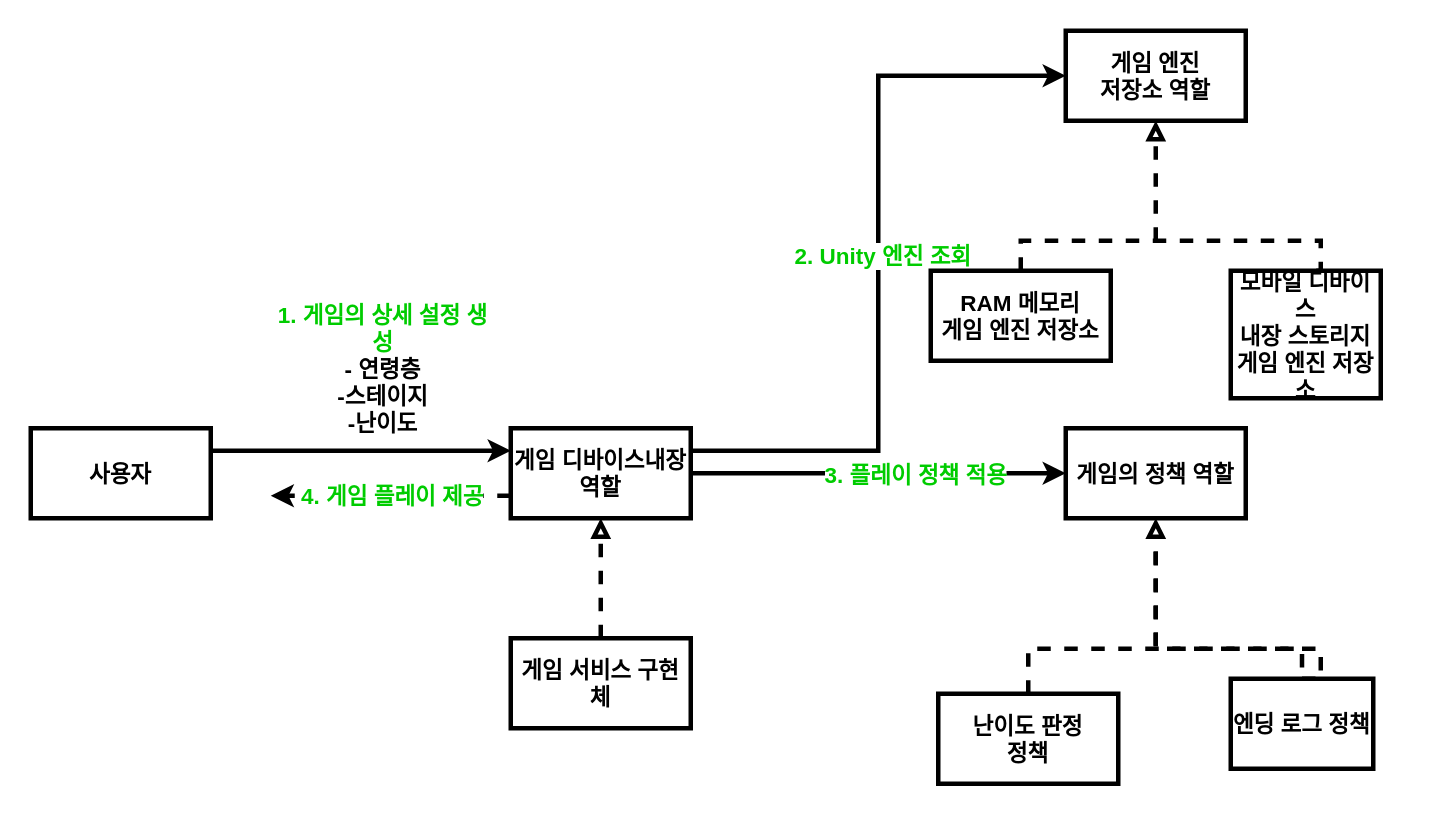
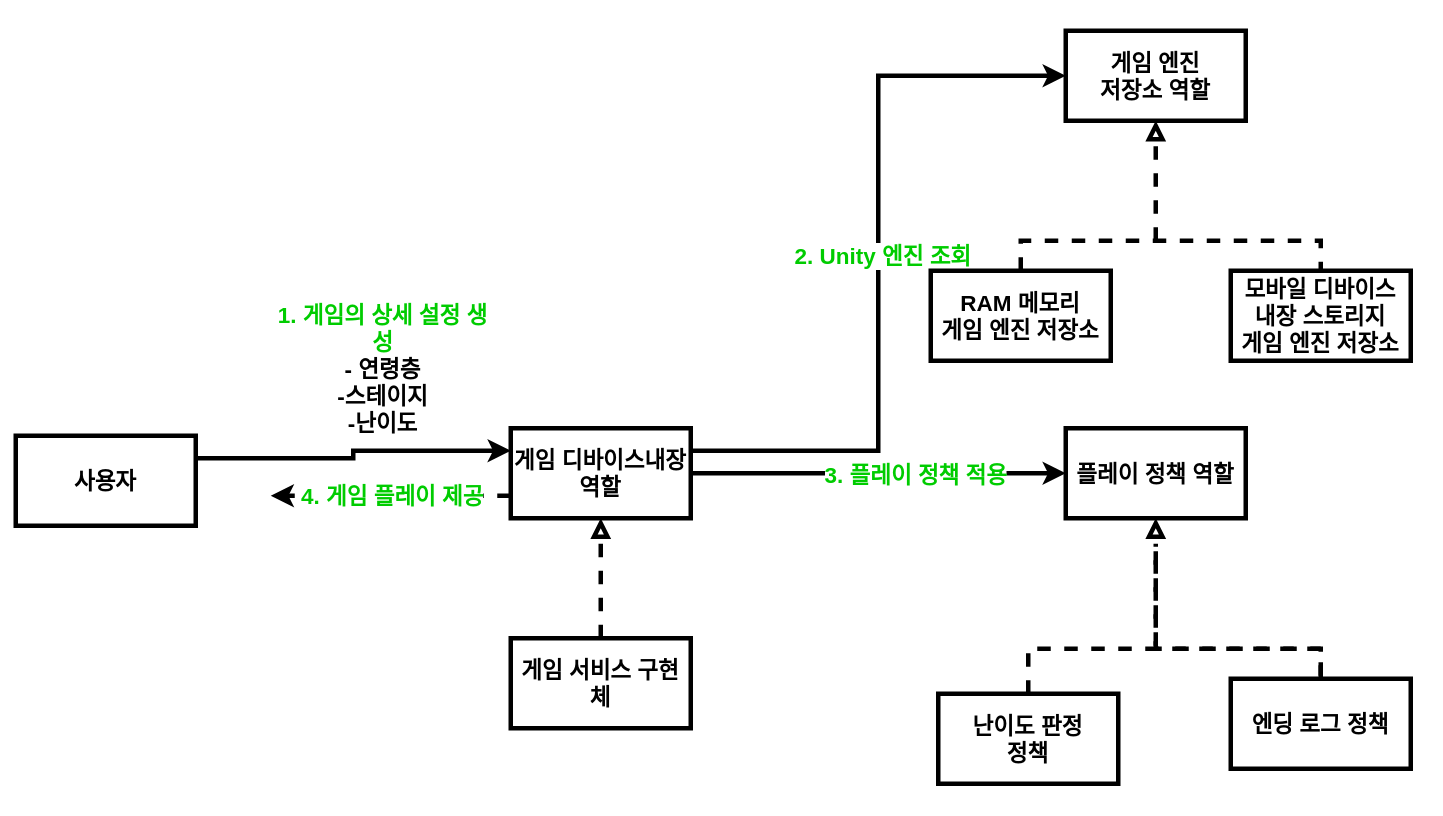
node "모바일 디바이스내장 스토리지게임 엔진 저장소": size 150x128 -> 180x90
node "사용자": moved (121, 473) -> (106, 481)
node "게임의 정책 역할": label "게임의 정책 역할" -> "플레이 정책 역할"
node "엔딩 로그 정책": size 143x90 -> 180x90
